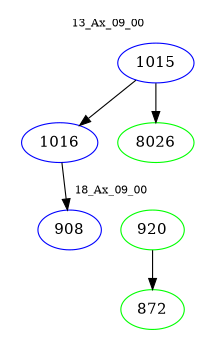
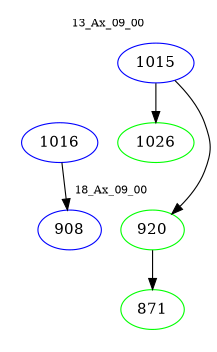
edge "1015" -> "1016": now "1015" -> "920"
node "8026": label "8026" -> "1026"
node "872": label "872" -> "871"
